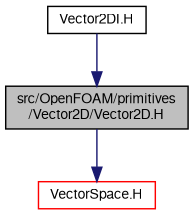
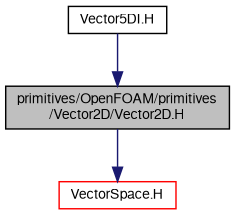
node "Vector2DI.H": label "Vector2DI.H" -> "Vector5DI.H"
node "src/OpenFOAM/primitives /Vector2D/Vector2D.H": label "src/OpenFOAM/primitives /Vector2D/Vector2D.H" -> "primitives/OpenFOAM/primitives /Vector2D/Vector2D.H"
